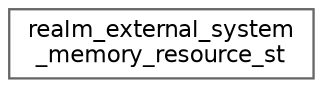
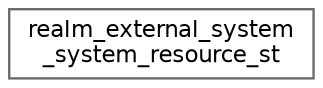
node "realm_external_system _memory_resource_st": label "realm_external_system _memory_resource_st" -> "realm_external_system _system_resource_st"
